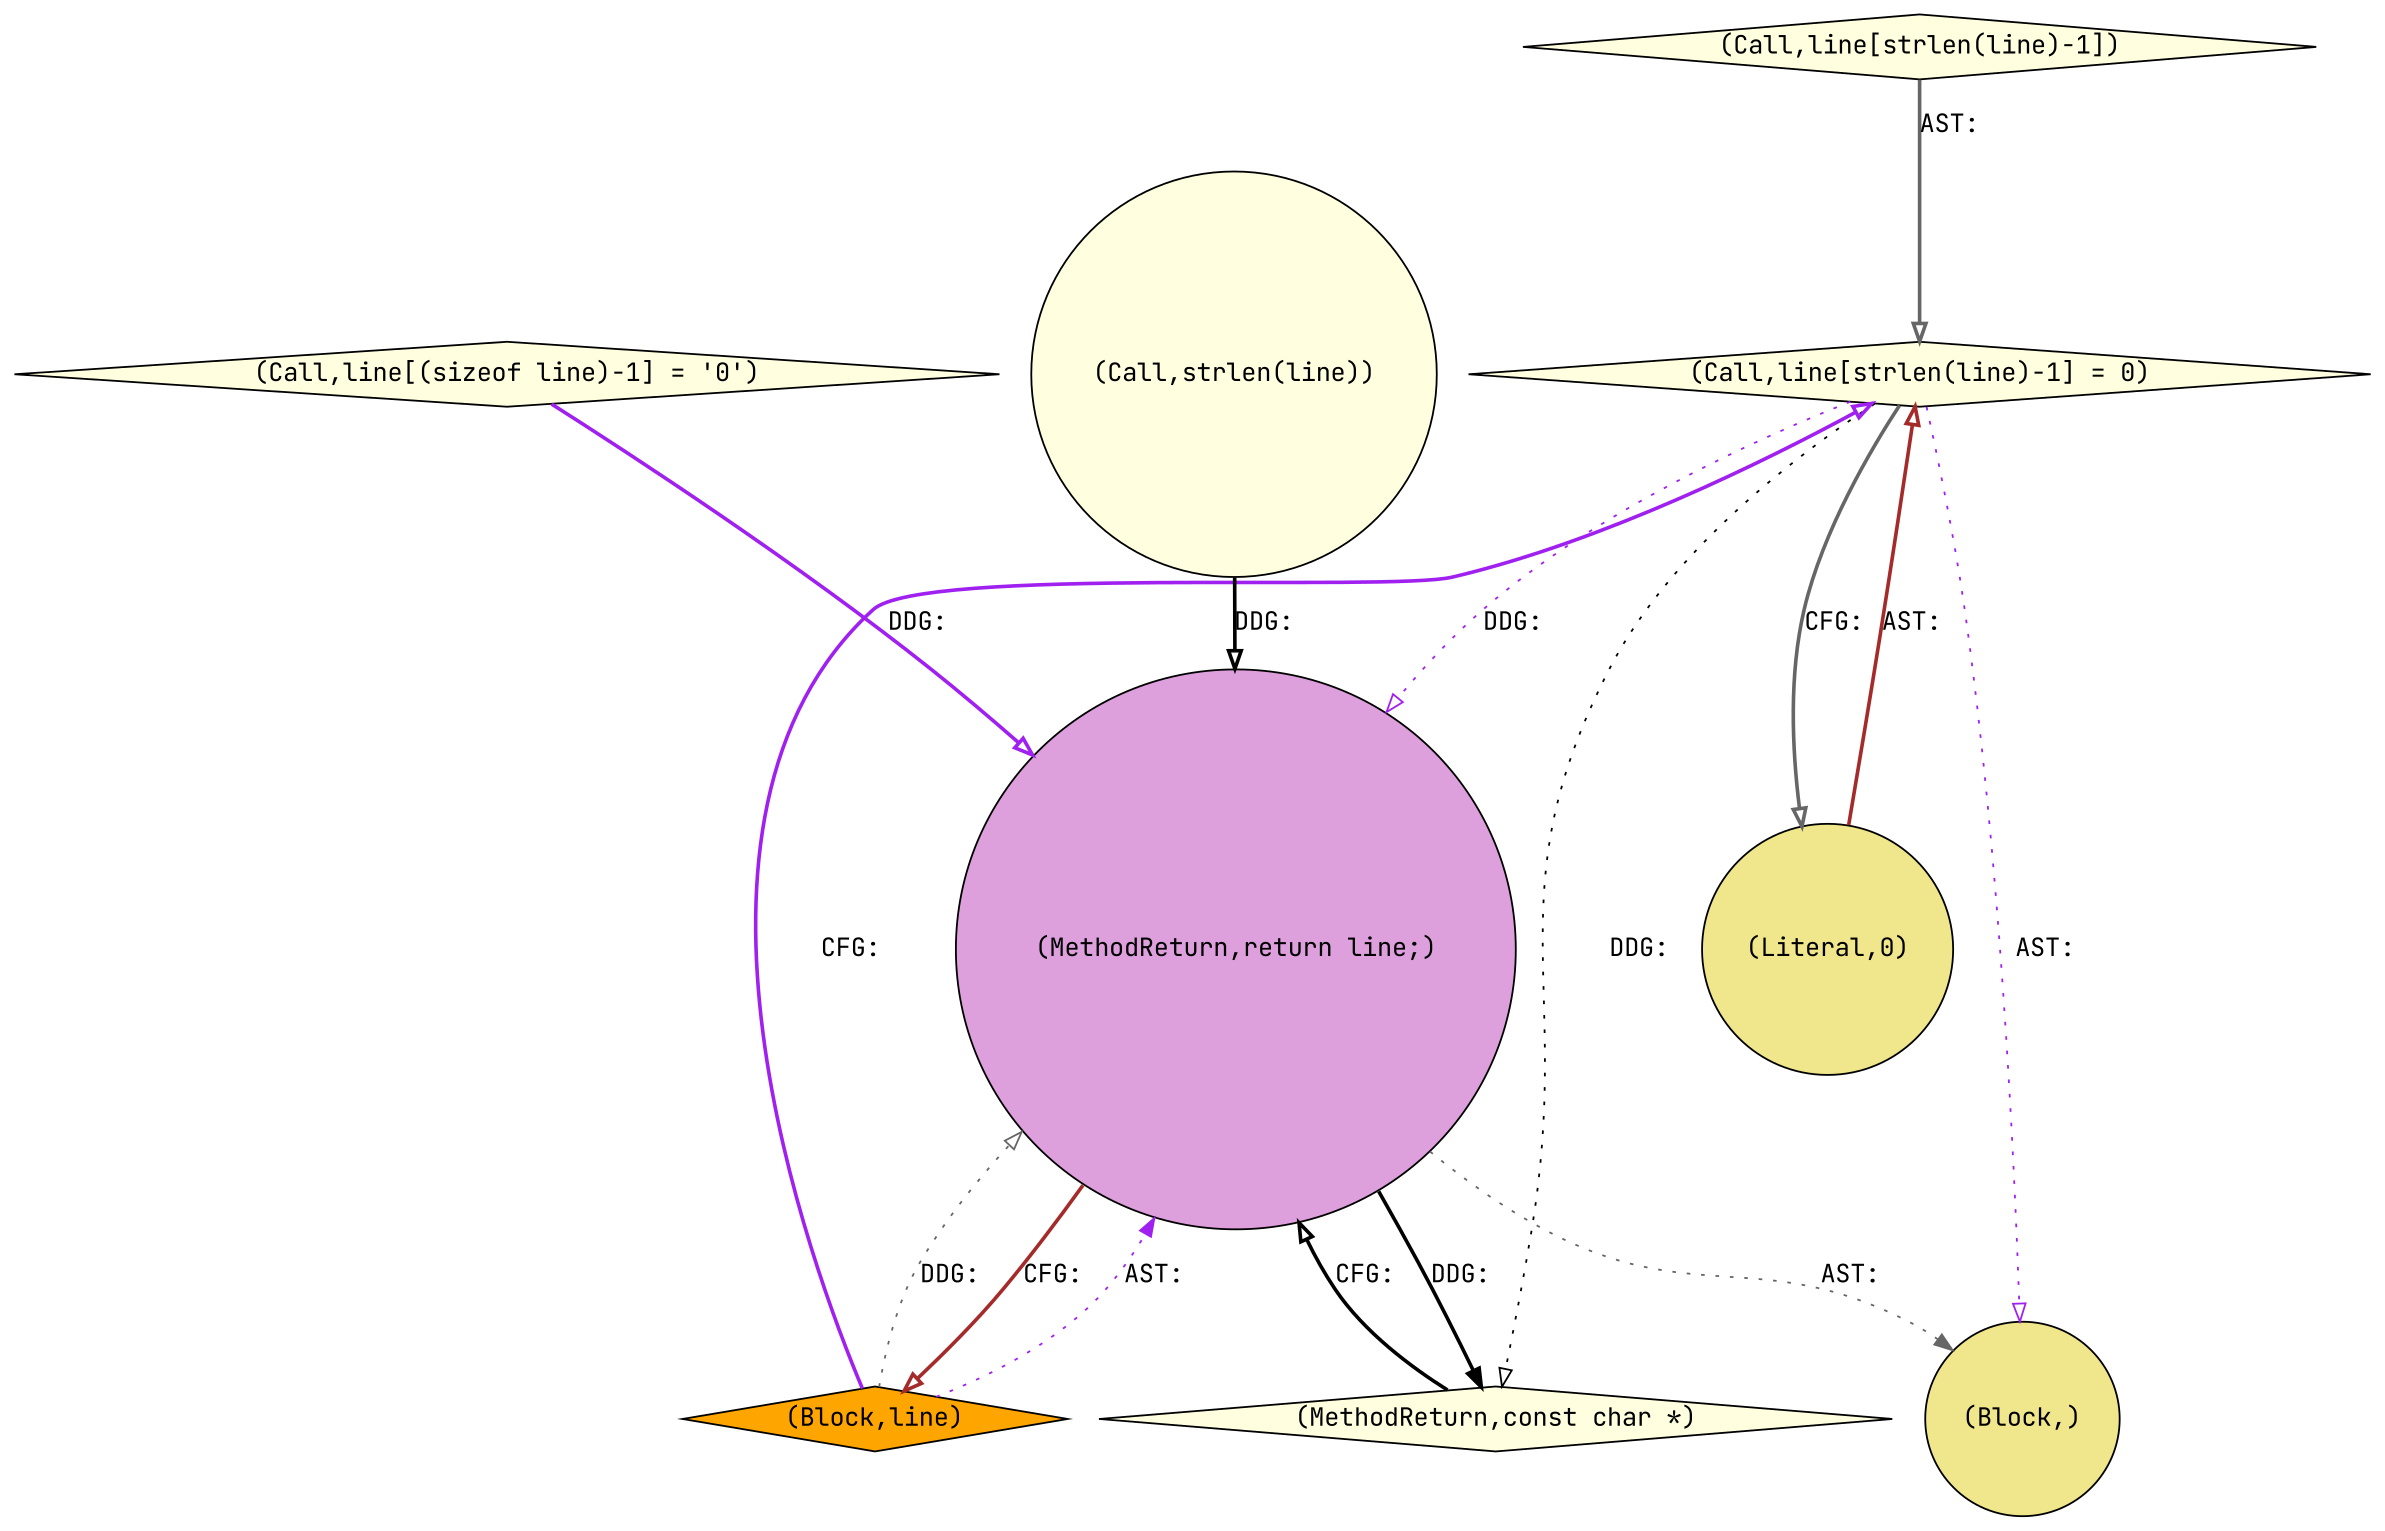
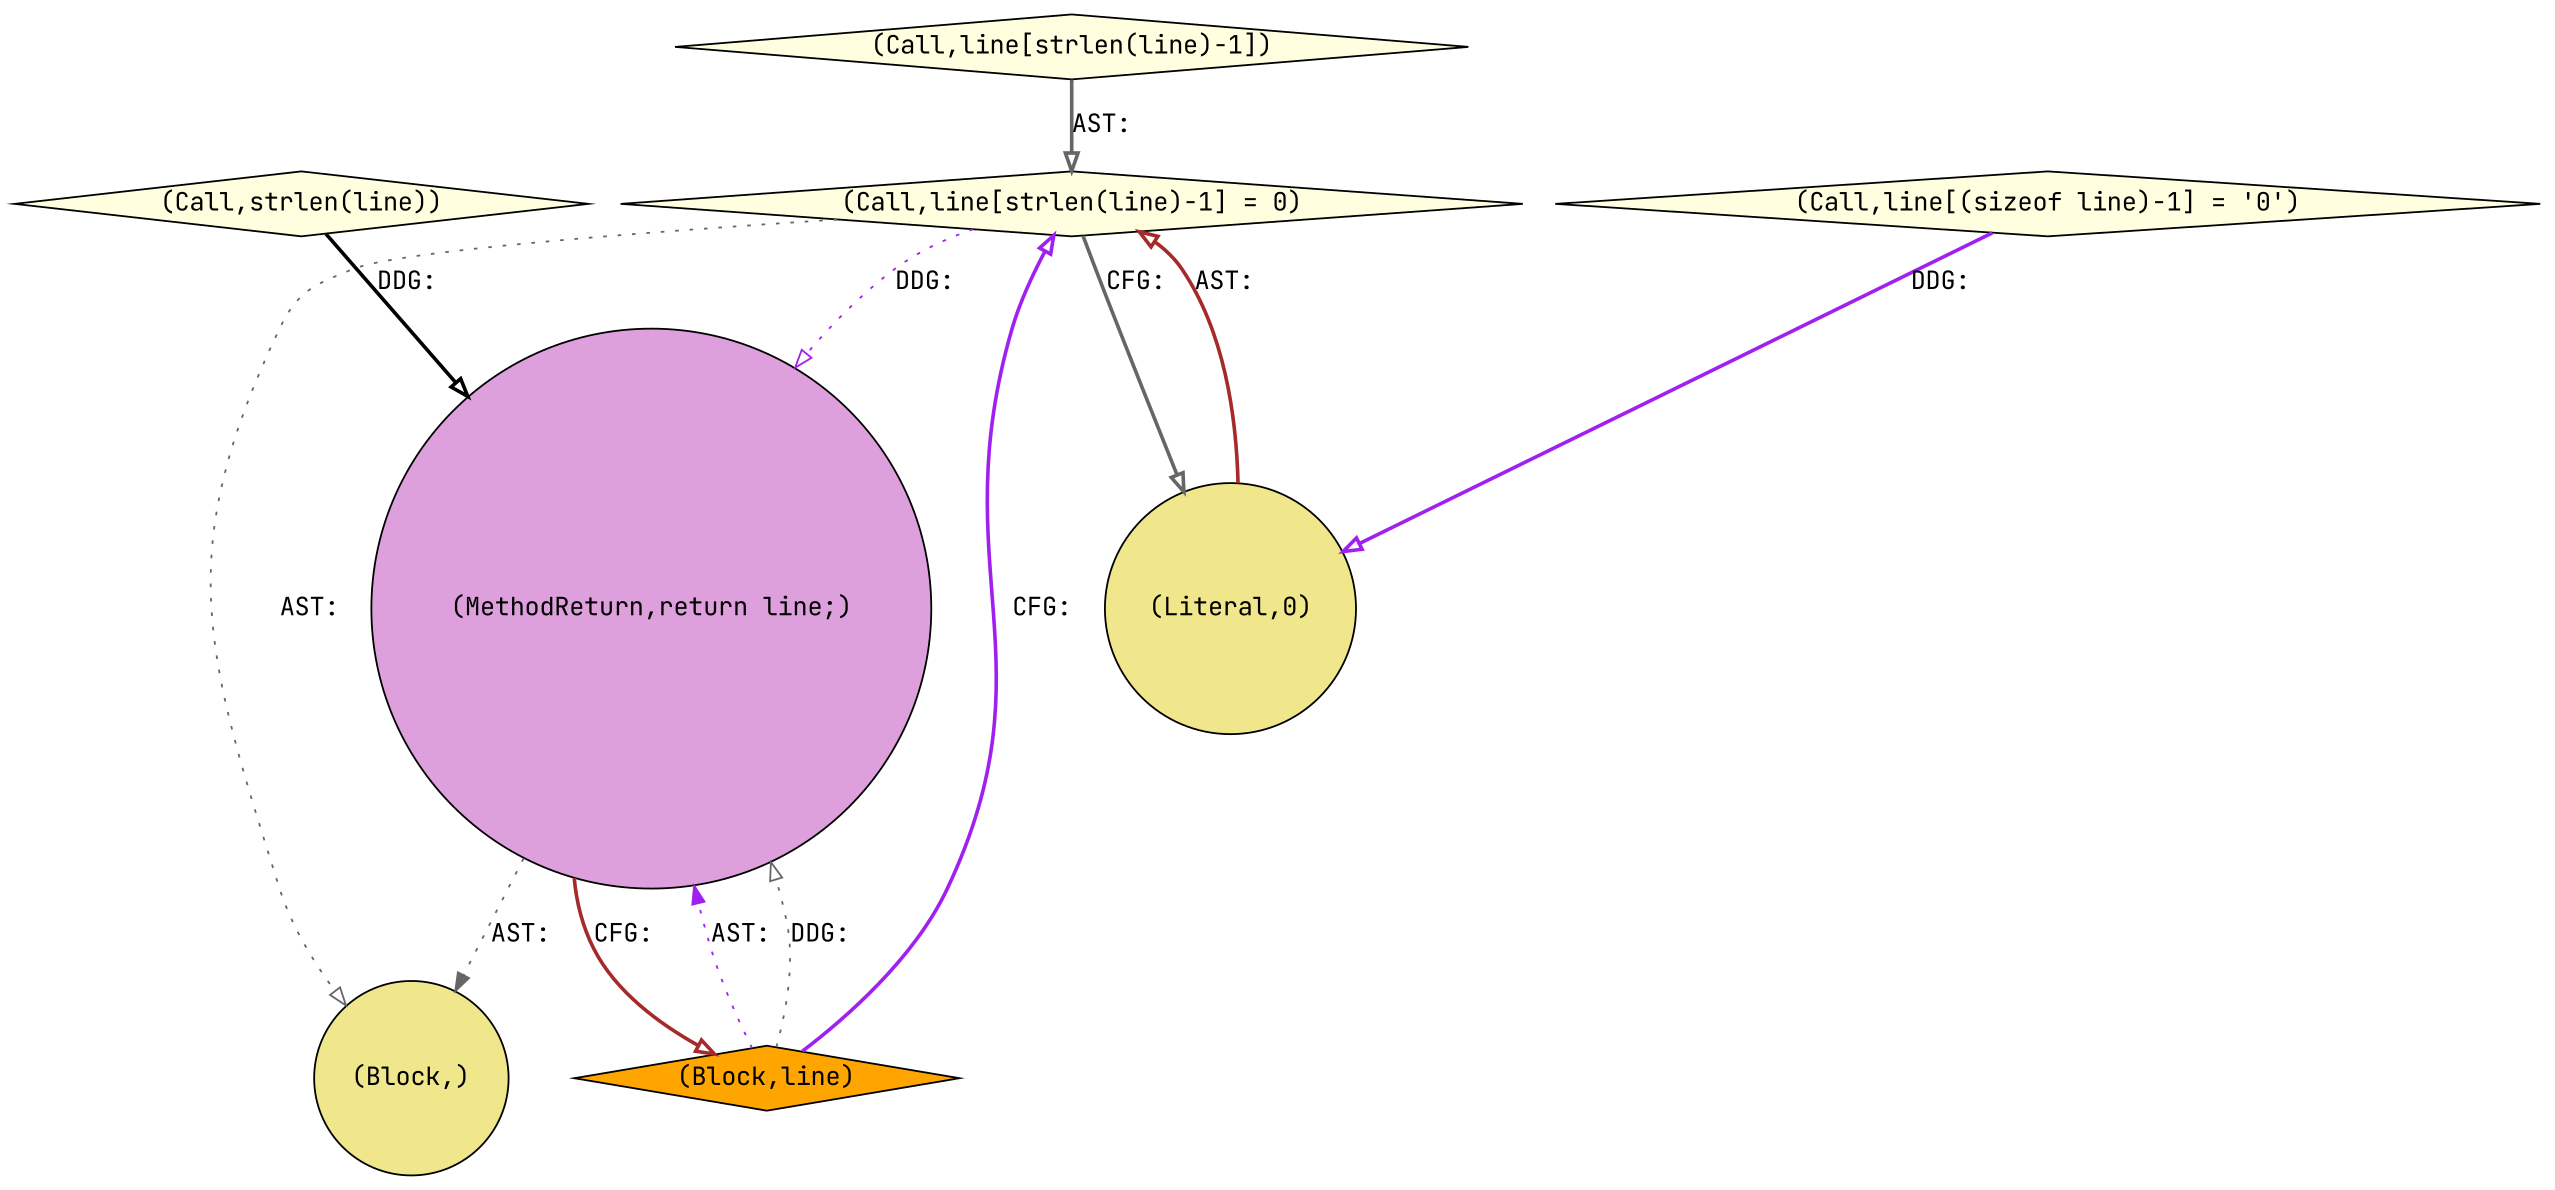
node "(Call,strlen(line))": shape circle -> diamond
edge "(Call,line[(sizeof line)-1] = '0')" -> "(MethodReturn,return line;)": now "(Call,line[(sizeof line)-1] = '0')" -> "(Literal,0)"
edge "(Call,line[strlen(line)-1] = 0)" -> "(Block,)": color purple -> gray40
node "(MethodReturn,const char *)": removed
